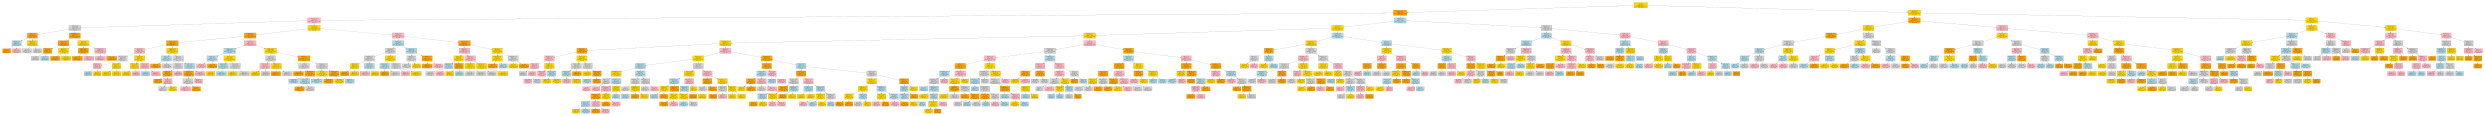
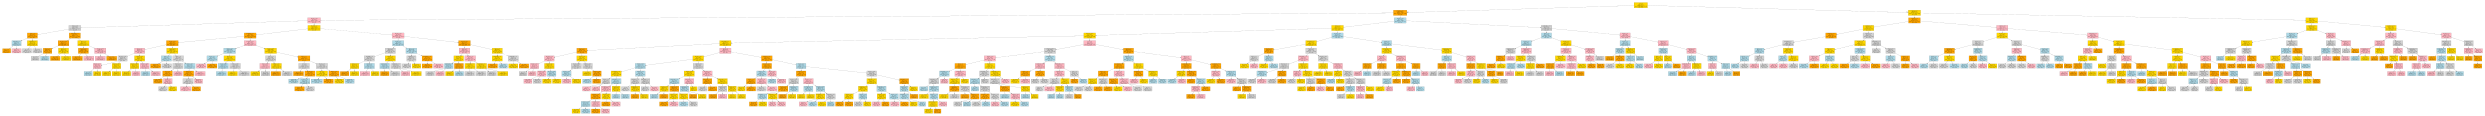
node "gini = 0.643 samples = 204 value = [44, 88, 72] class = DCP": removed
node "gini = 0.57 samples = 228 value = [28, 128, 72] class = DCP": removed
node "gini = 0.5 samples = 112 value = [0, 56, 56] class = DCP": fillcolor lightpink -> orange
